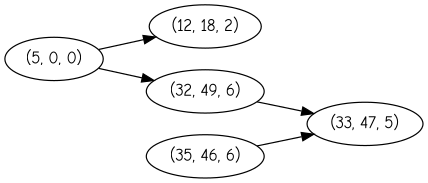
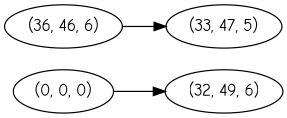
node "(12, 18, 2)": removed
node "(5, 0, 0)": label "(5, 0, 0)" -> "(0, 0, 0)"
edge "(32, 49, 6)" -> "(33, 47, 5)": removed
node "(35, 46, 6)": label "(35, 46, 6)" -> "(36, 46, 6)"
